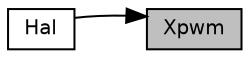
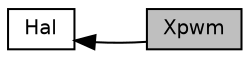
edge "Hal" -> "Xpwm": reversed
